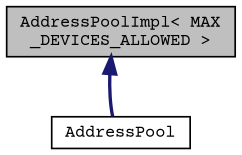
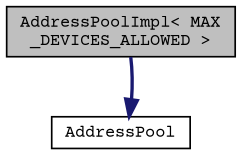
edge "AddressPool" -> "AddressPoolImpl< MAX _DEVICES_ALLOWED >": reversed
